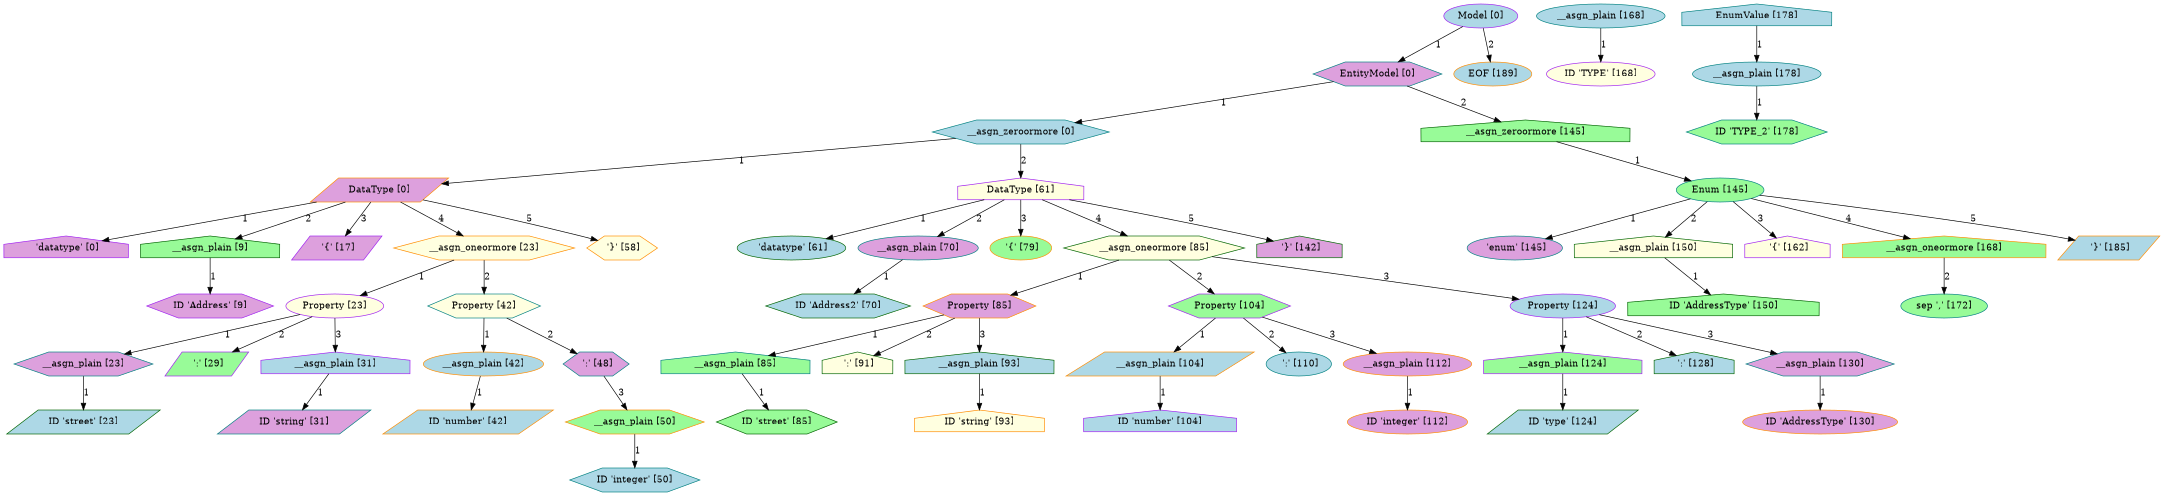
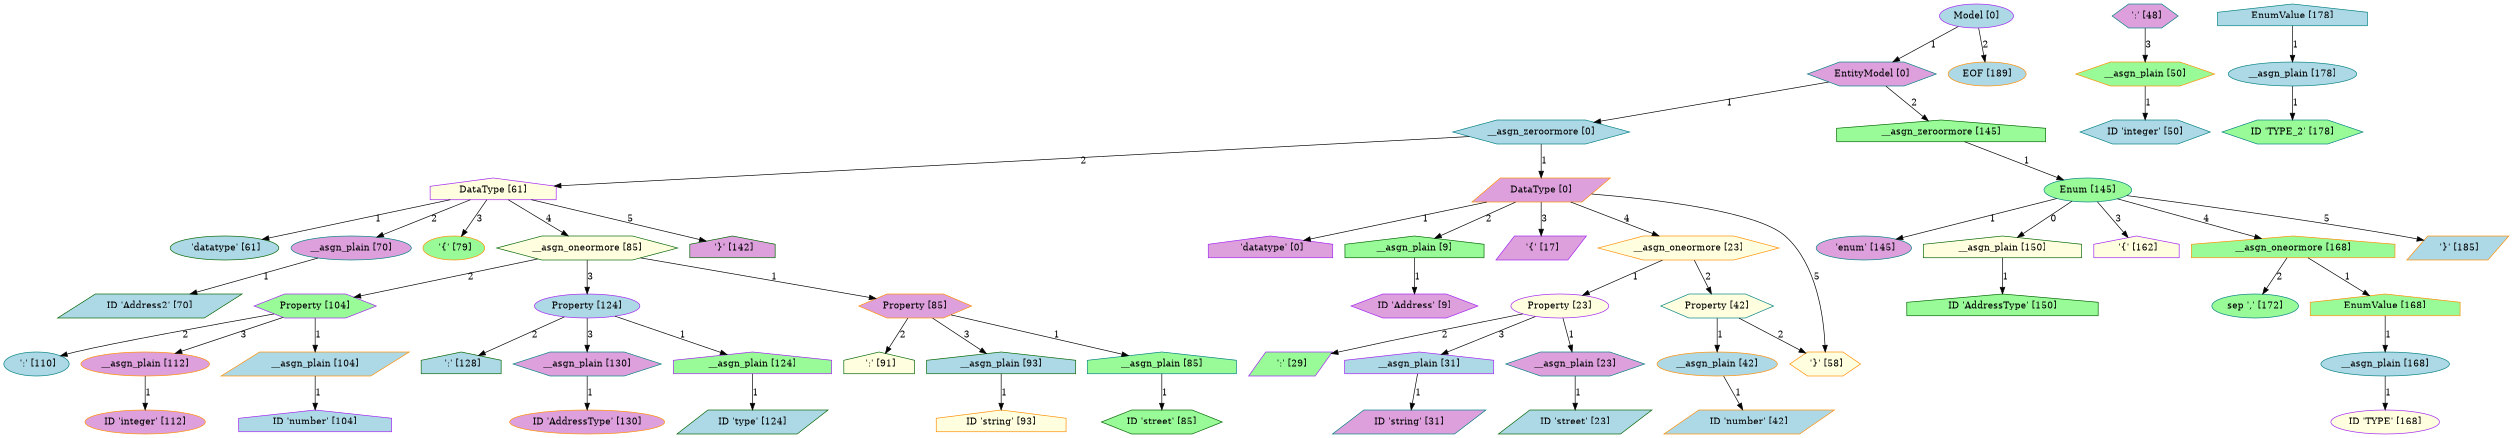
edge "Enum [145]" -> "__asgn_plain [150]": label "2" -> "0"
node "ID 'Address2' [70]": shape hexagon -> parallelogram
node "EnumValue [168]": added
edge "Property [42]" -> "':' [48]": now "Property [42]" -> "'}' [58]"
